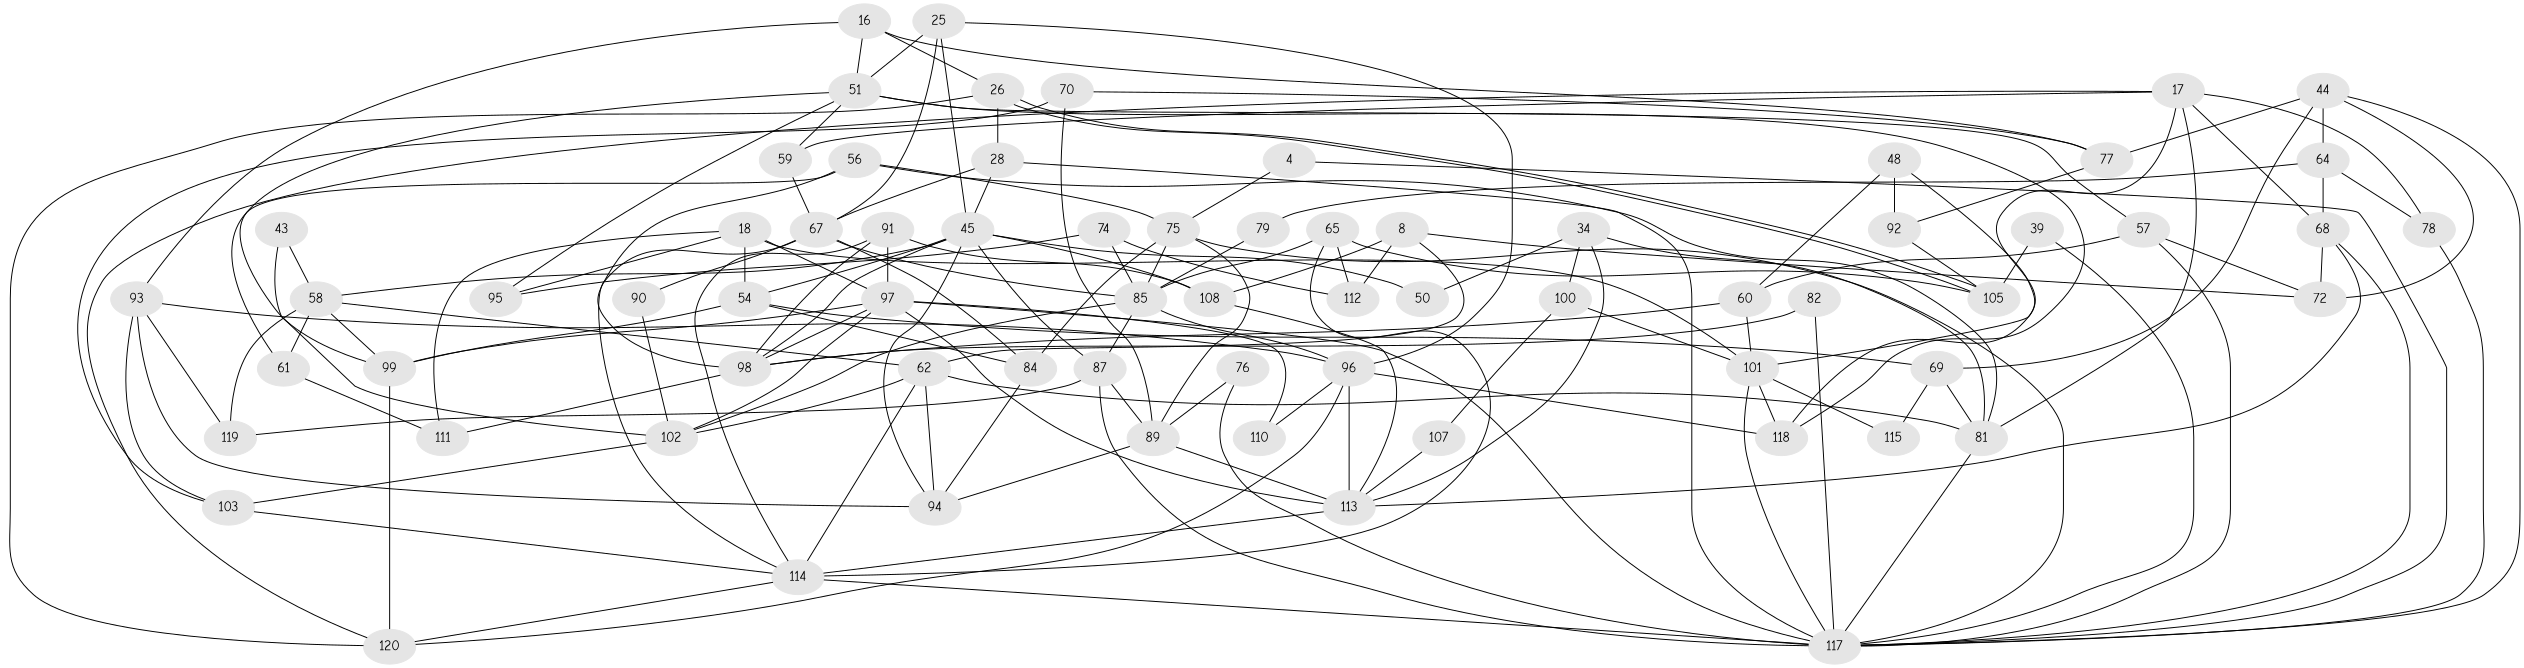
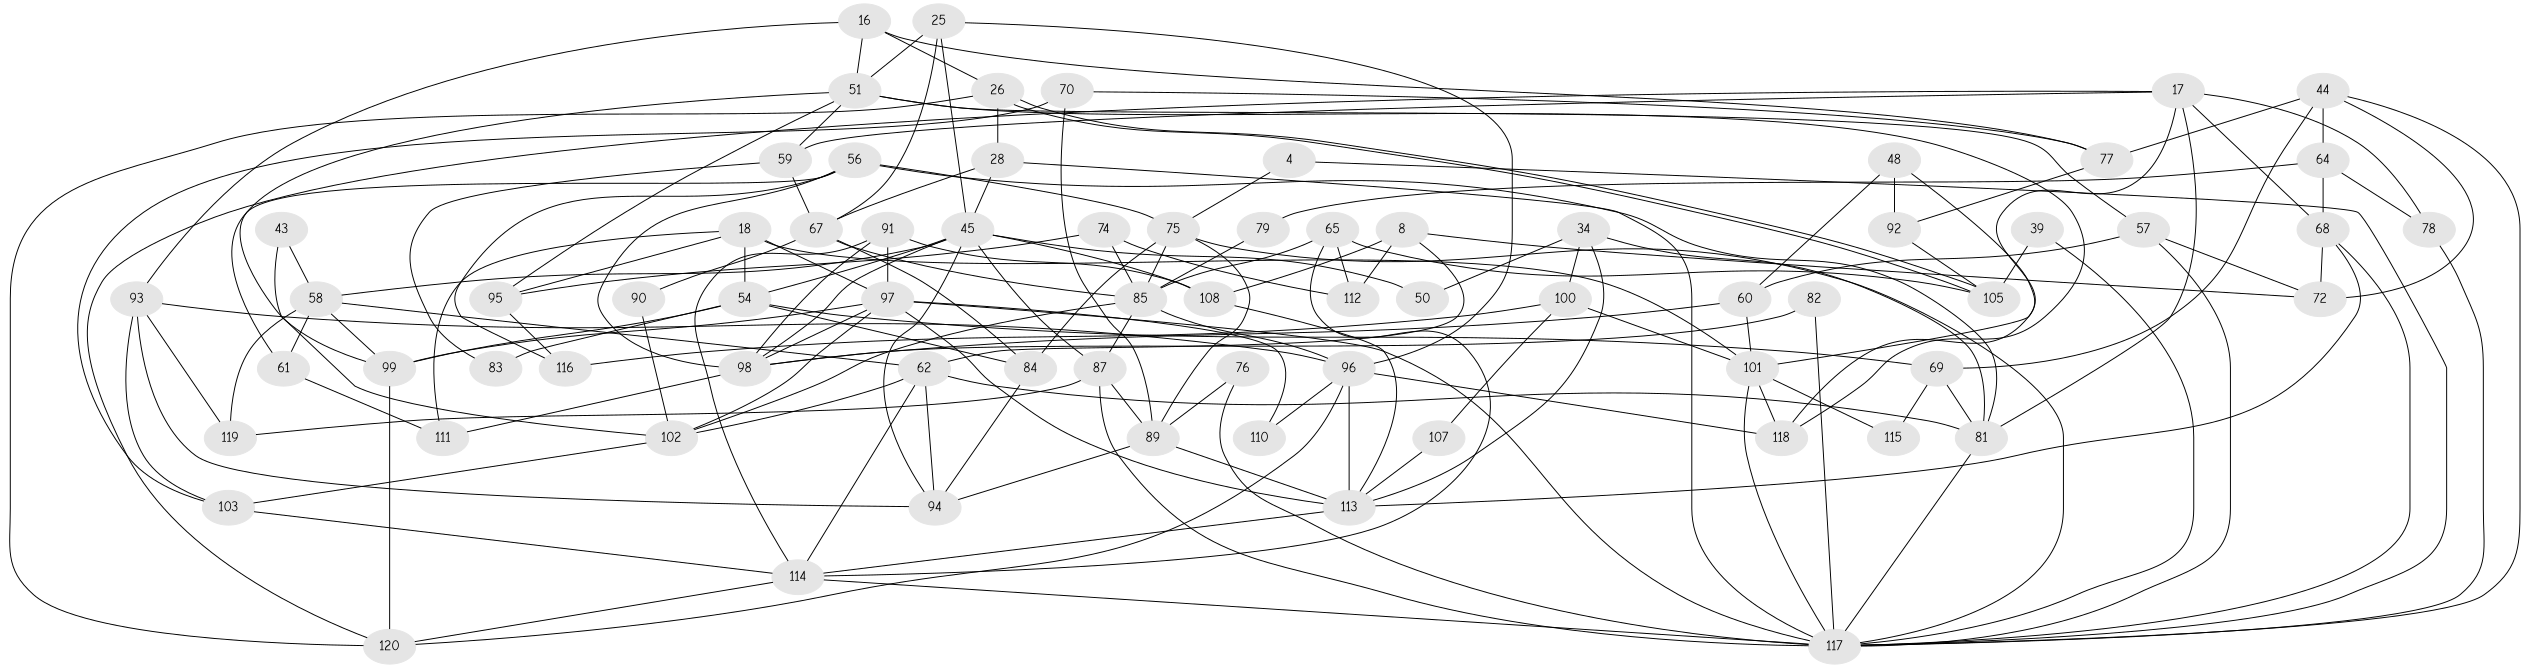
edge "67" -- "114": removed
node "83": added
node "116": added
